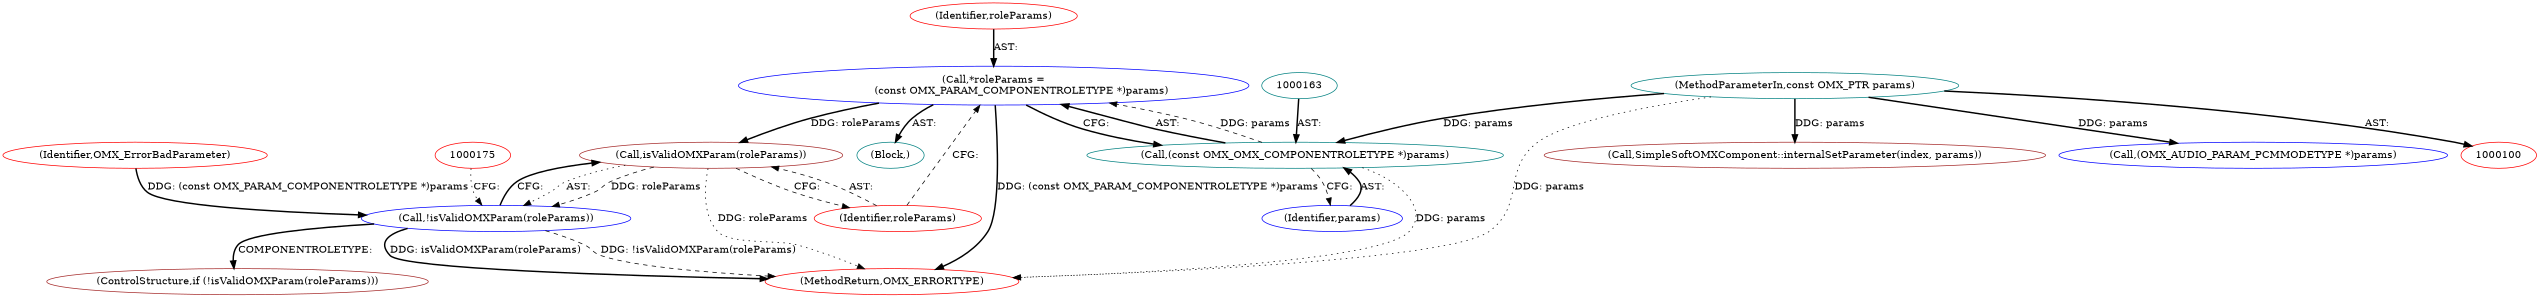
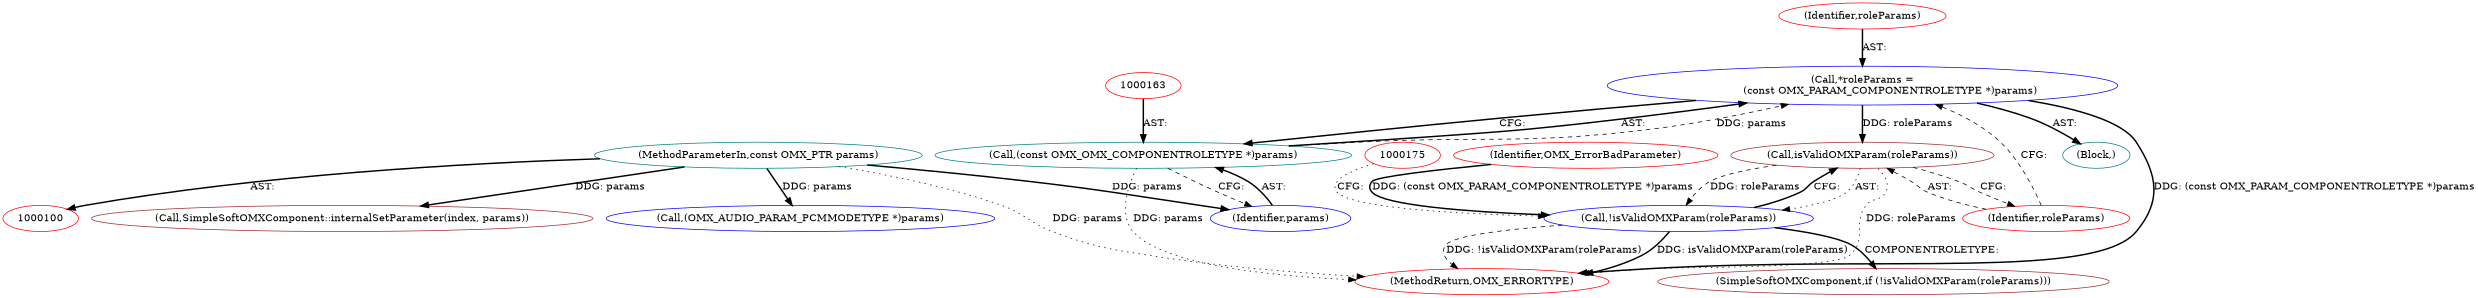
node "1000163": color teal -> red
edge "(MethodParameterIn,const OMX_PTR params)" -> "(Call,(const OMX_OMX_COMPONENTROLETYPE *)params)": now "(MethodParameterIn,const OMX_PTR params)" -> "(Identifier,params)"
node "(ControlStructure,if (!isValidOMXParam(roleParams)))": label "(ControlStructure,if (!isValidOMXParam(roleParams)))" -> "(SimpleSoftOMXComponent,if (!isValidOMXParam(roleParams)))"
